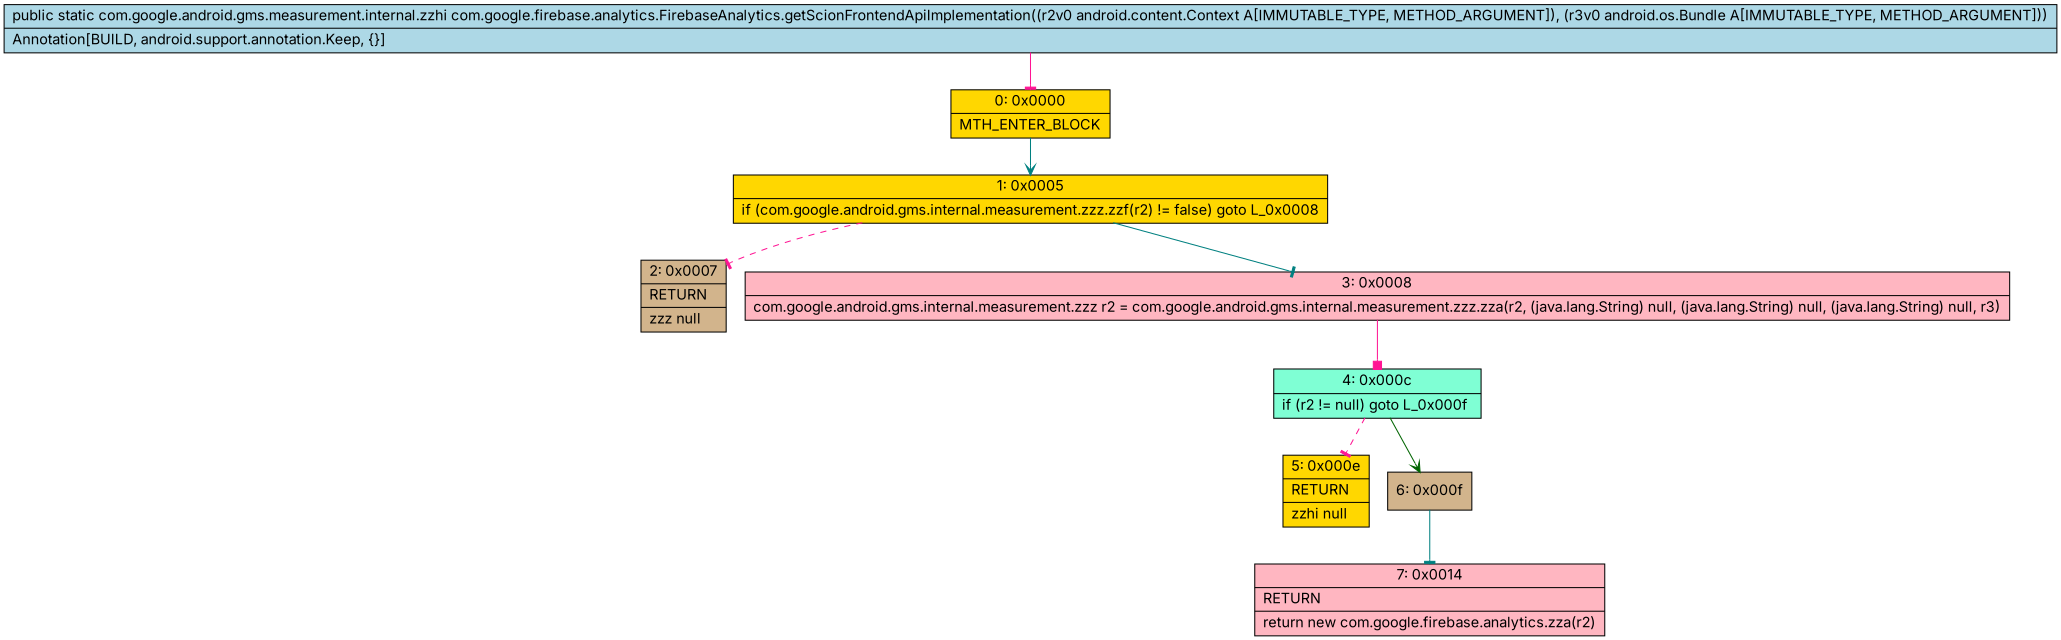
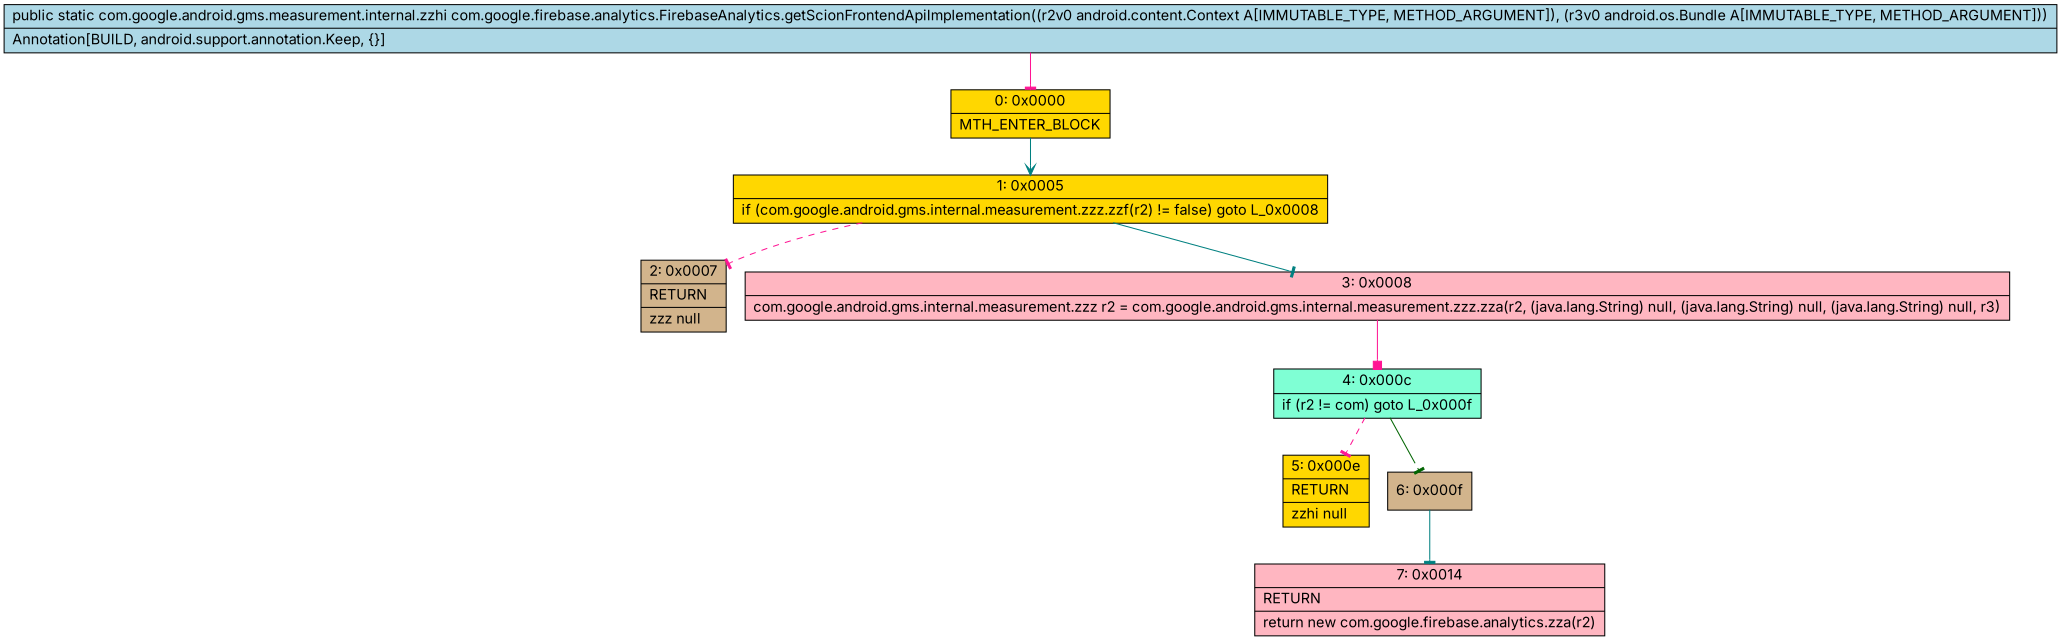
node "4: 0x000c": text "if (r2 != null) goto L_0x000f" -> "if (r2 != com) goto L_0x000f"
edge "4: 0x000c" -> "6: 0x000f": arrowhead vee -> tee
